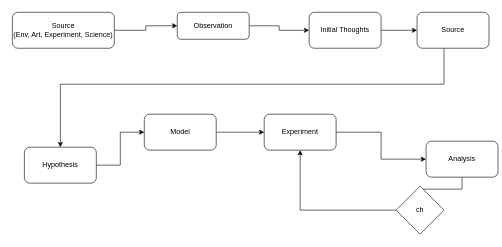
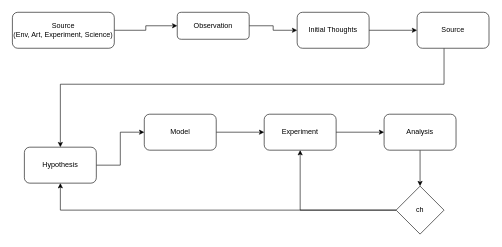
node "Initial Thoughts": moved (345, 30) -> (333, 30)
node "Analysis": moved (462, 159) -> (420, 132)
edge "ch" -> "Hypothesis": added
